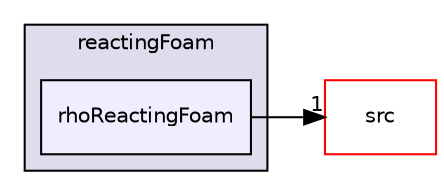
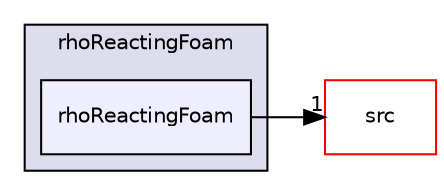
cluster "reactingFoam": label "reactingFoam" -> "rhoReactingFoam"
